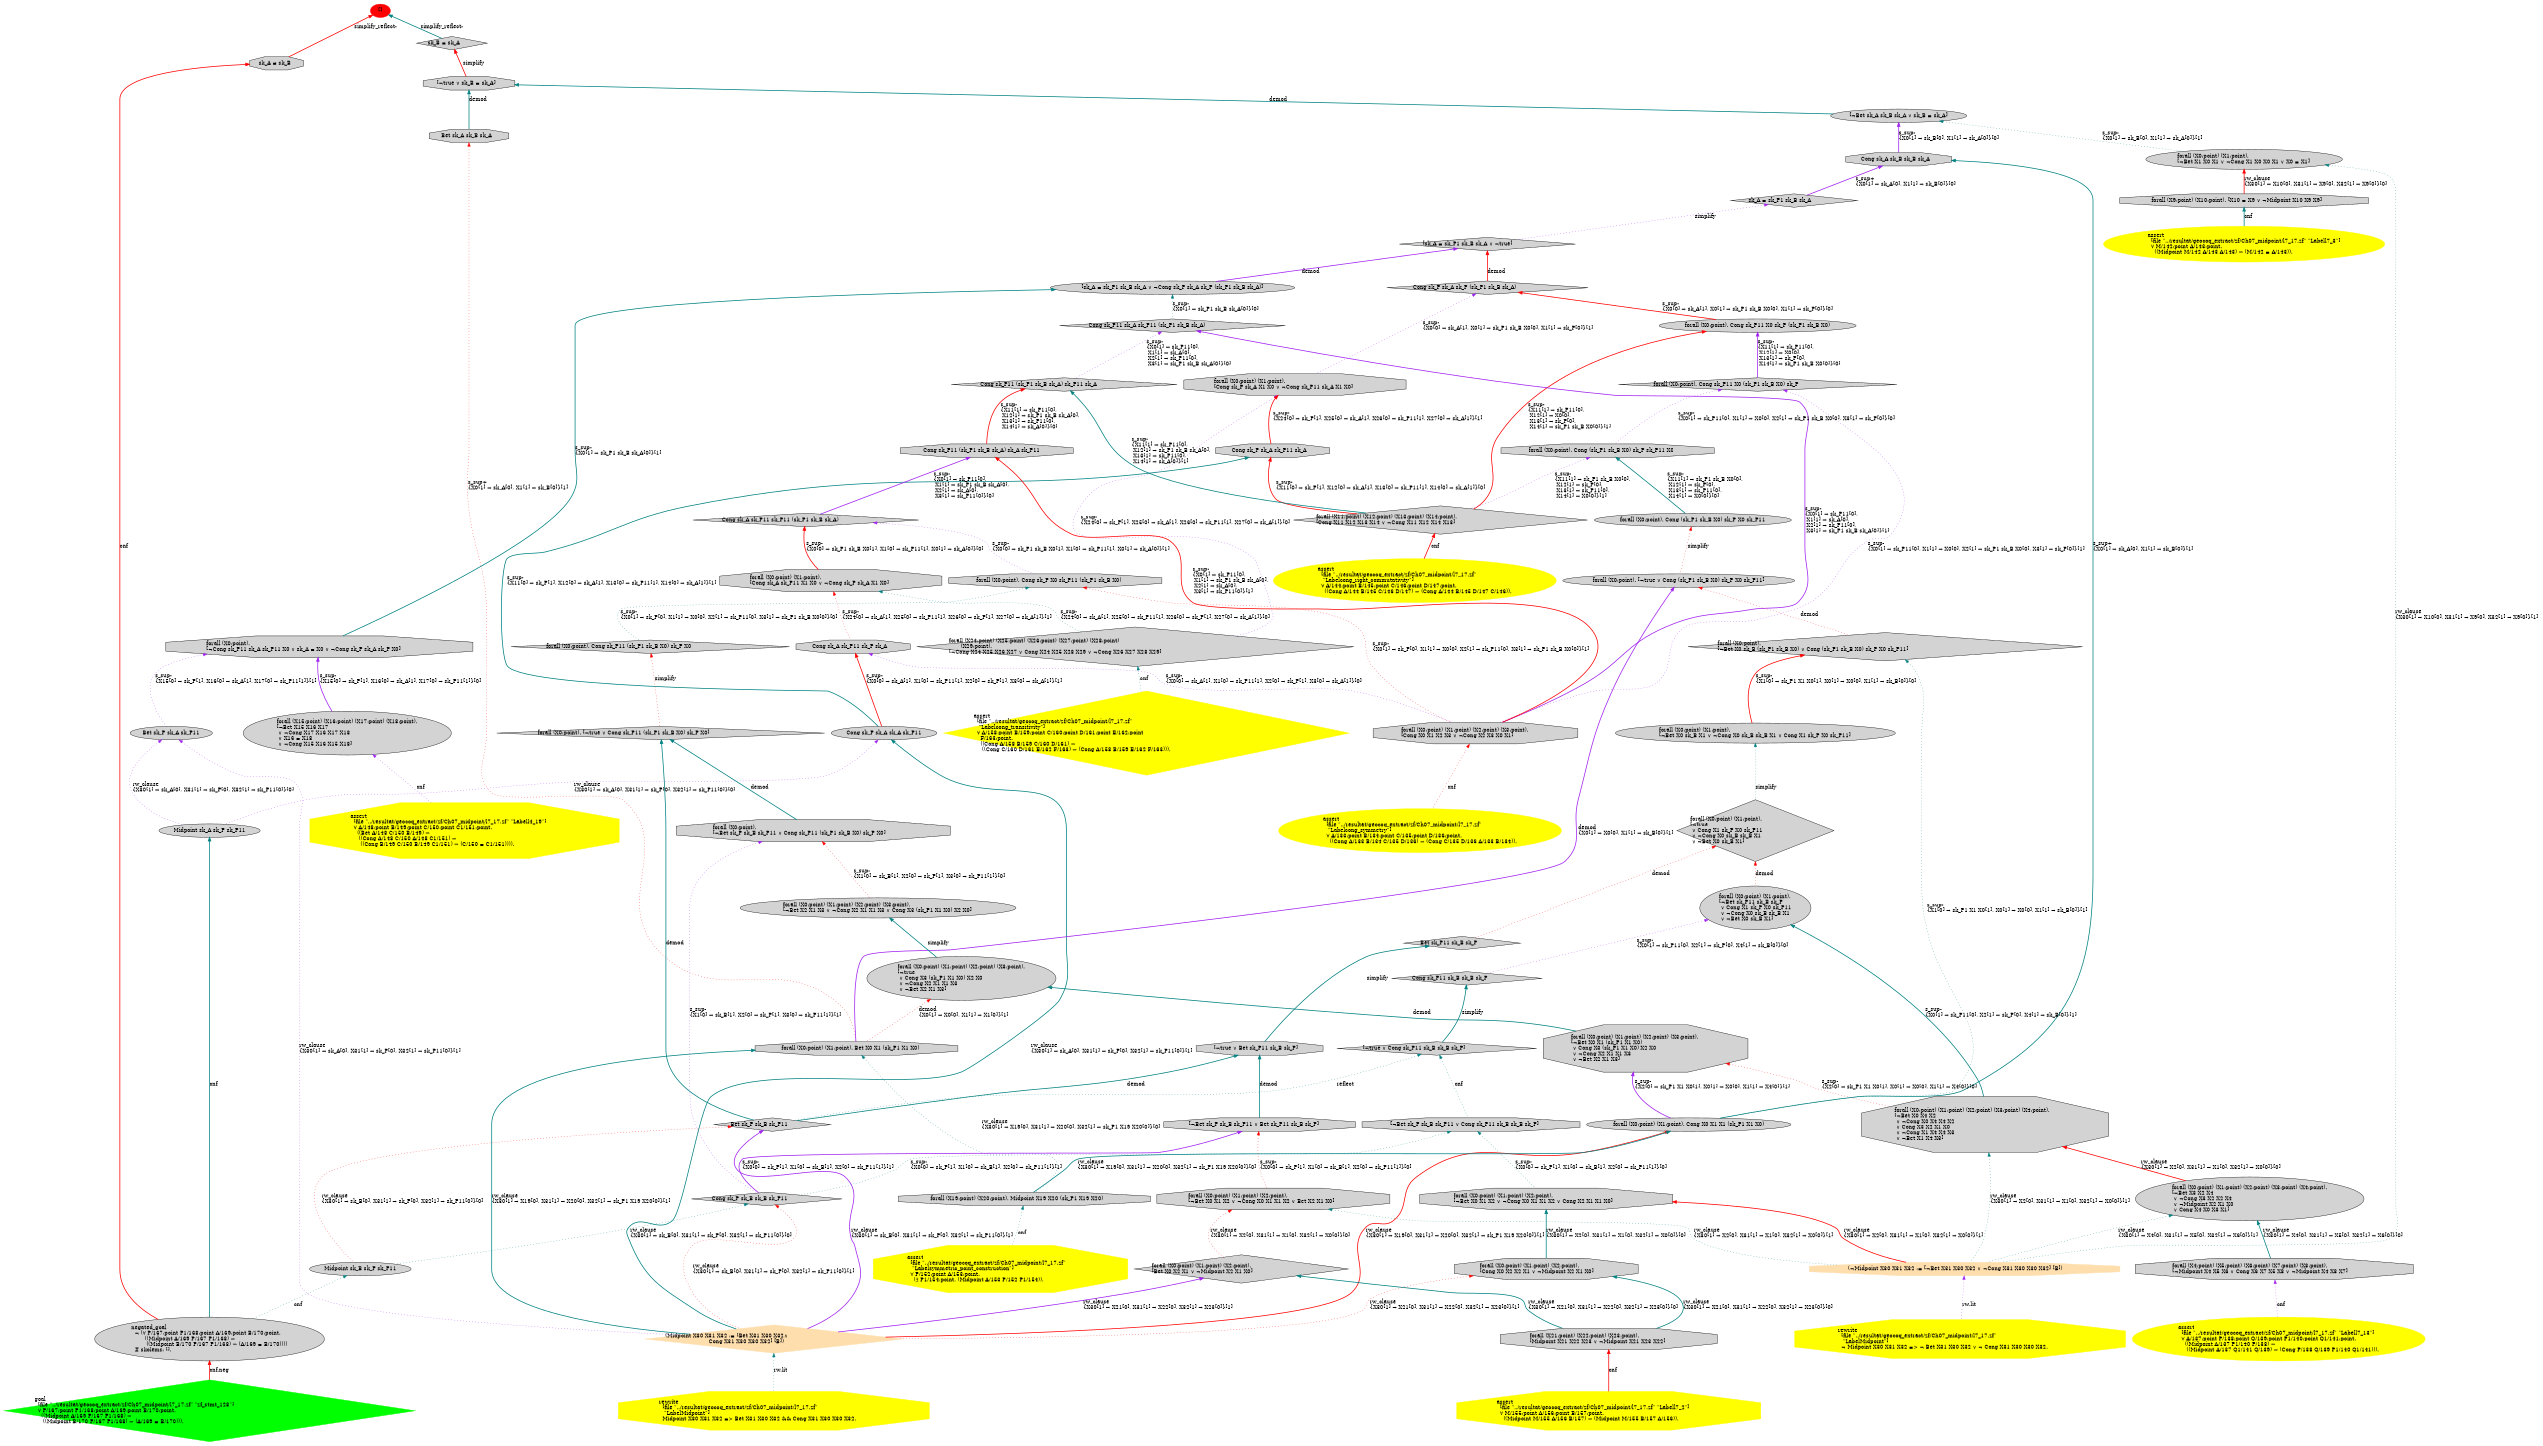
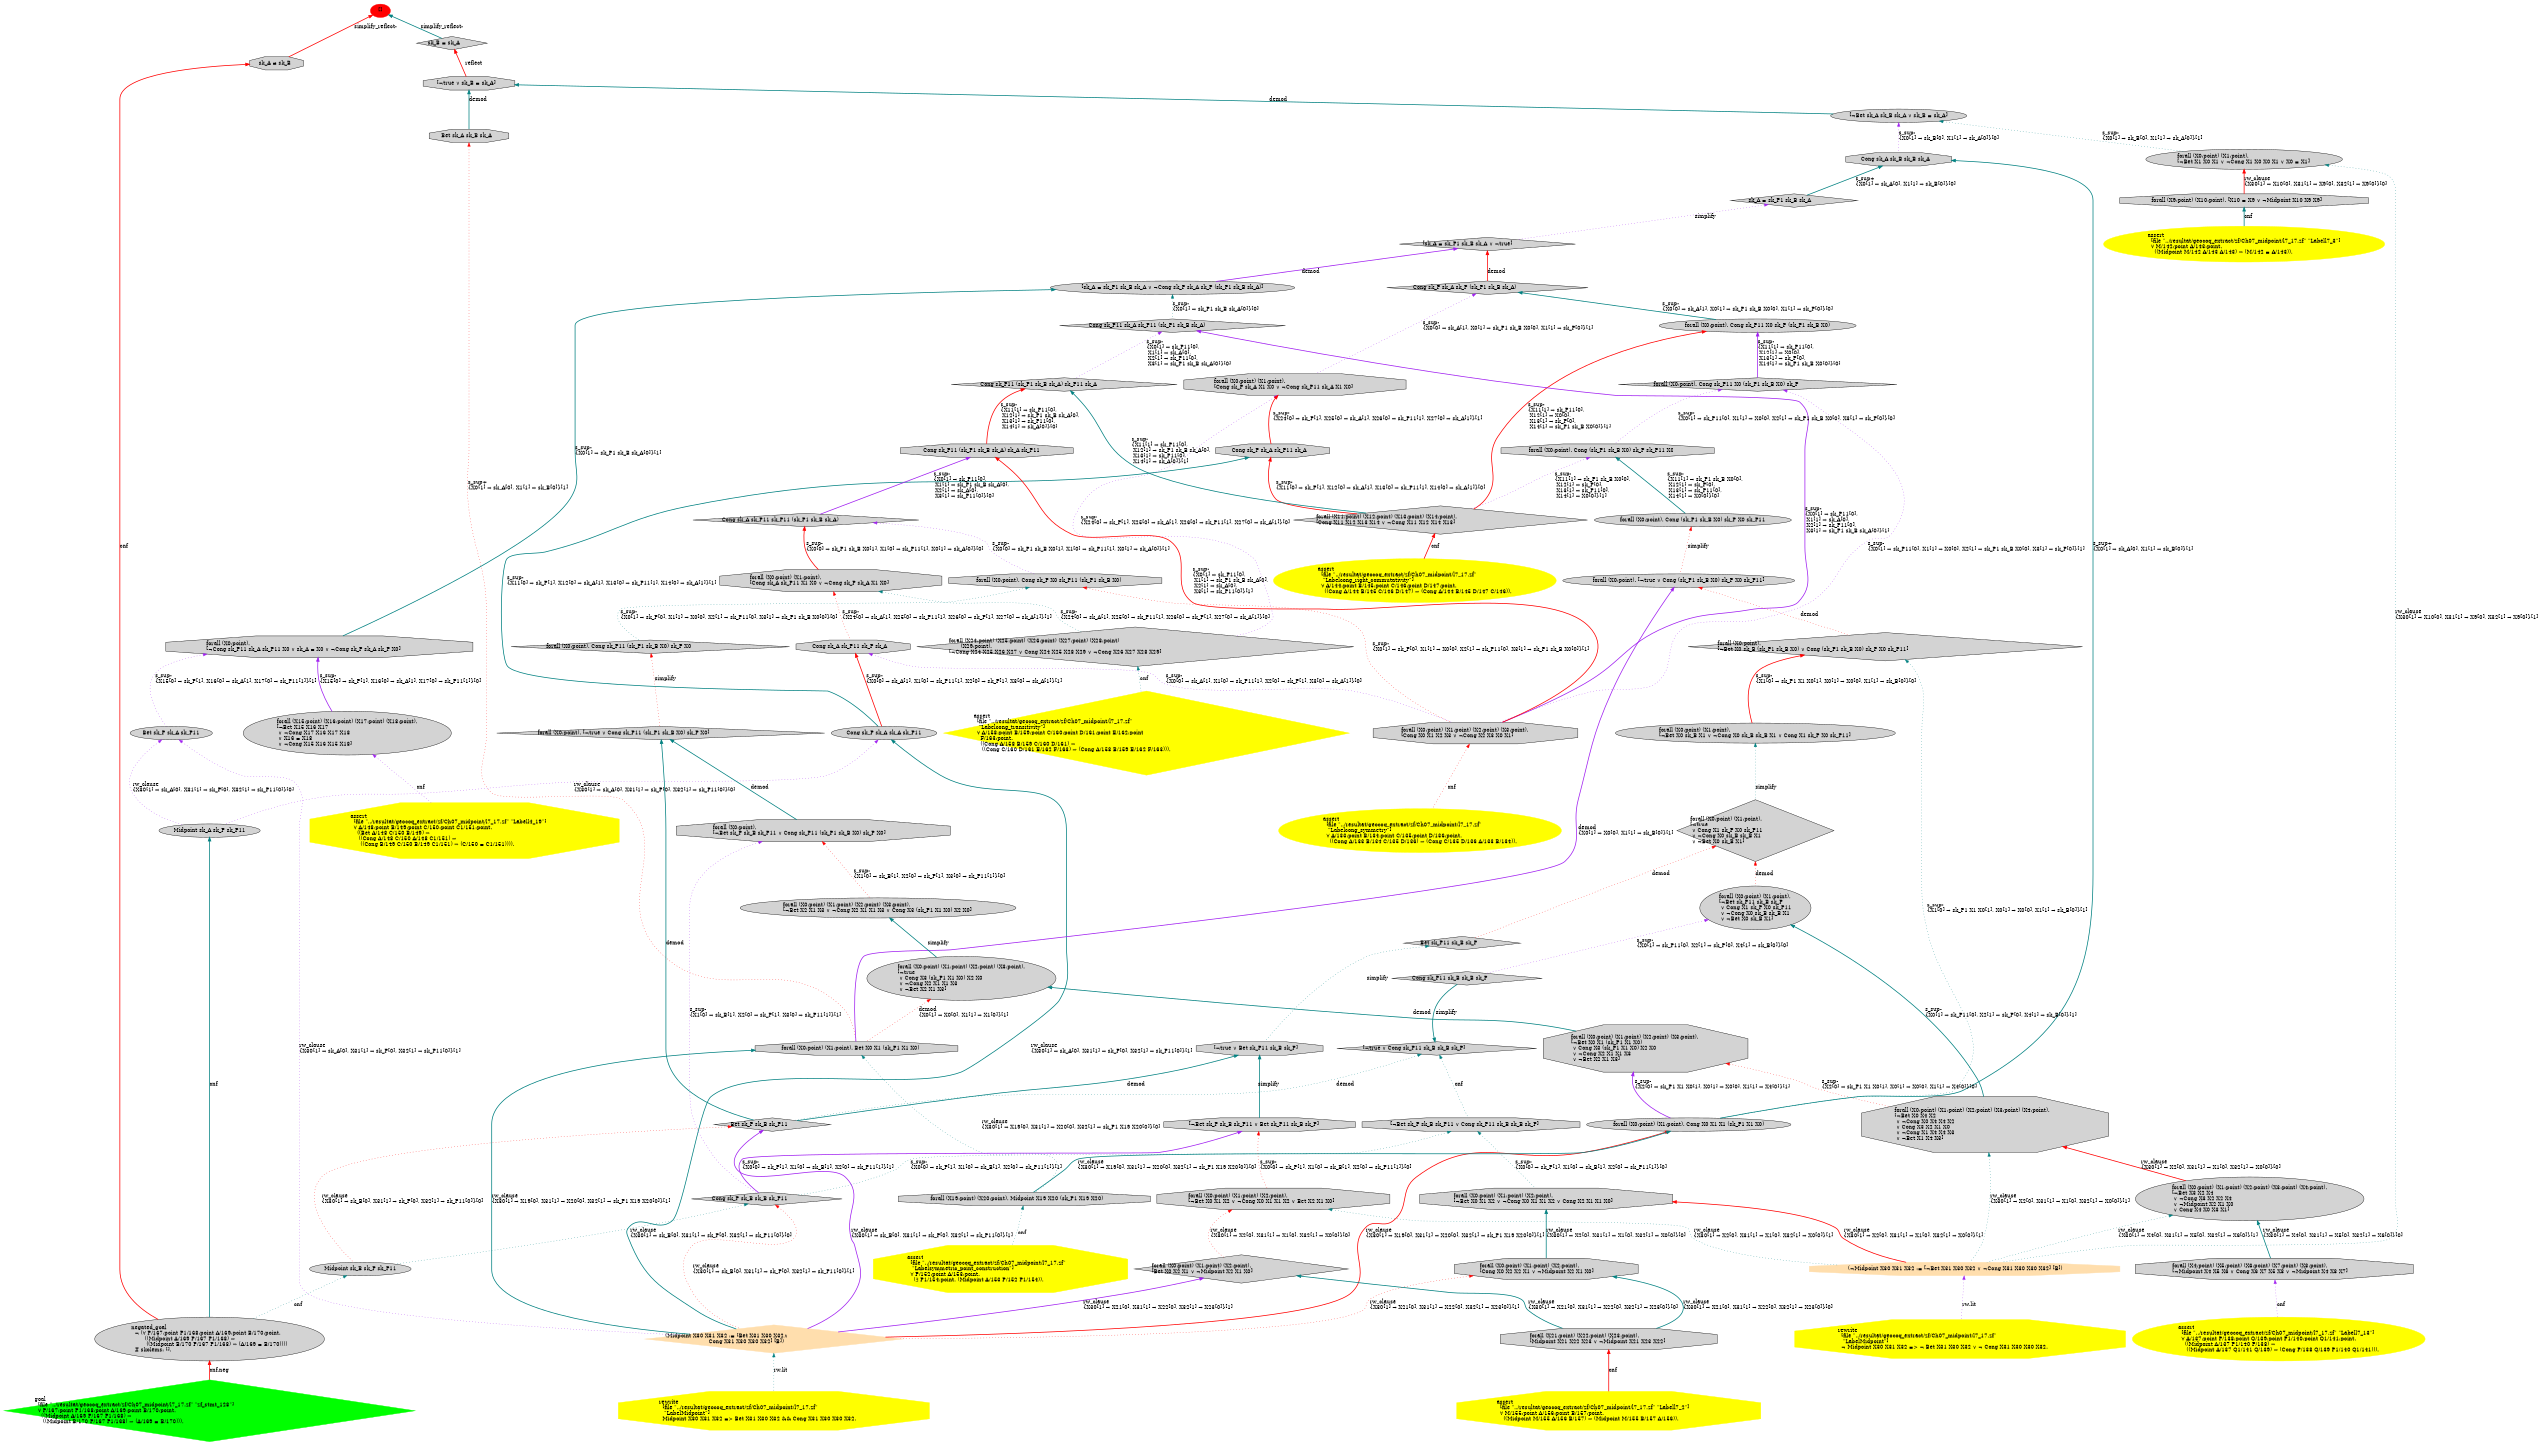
edge "[¬true ∨ sk_B = sk_A]" -> "sk_B = sk_A": label "simplify" -> "reflect"
edge "Cong sk_A sk_B sk_B sk_A" -> "[¬Bet sk_A sk_B sk_A ∨ sk_B = sk_A]": style bold -> dotted
edge "sk_A = sk_P1 sk_B sk_A" -> "Cong sk_A sk_B sk_B sk_A": color purple -> teal
edge "forall (X0:point). Cong sk_P11 X0 sk_P (sk_P1 sk_B X0)" -> "Cong sk_P sk_A sk_P (sk_P1 sk_B sk_A)": color red -> teal
edge "[¬true ∨ Bet sk_P11 sk_B sk_P]" -> "Bet sk_P11 sk_B sk_P": style bold -> dotted
edge "[¬true ∨ Cong sk_P11 sk_B sk_B sk_P]" -> "Cong sk_P11 sk_B sk_B sk_P": reversed
edge "[¬Bet sk_P sk_B sk_P11 ∨ Bet sk_P11 sk_B sk_P]" -> "[¬true ∨ Bet sk_P11 sk_B sk_P]": label "demod" -> "simplify"
edge "Bet sk_P sk_B sk_P11" -> "[¬true ∨ Cong sk_P11 sk_B sk_B sk_P]": label "reflect" -> "demod"
